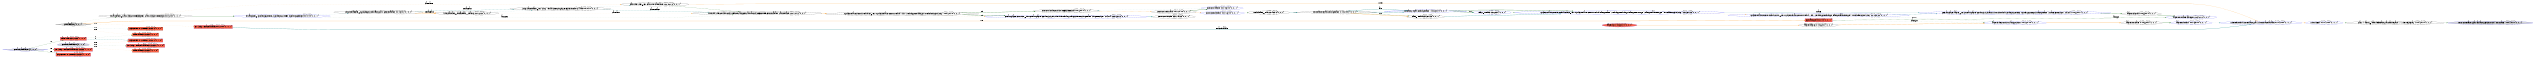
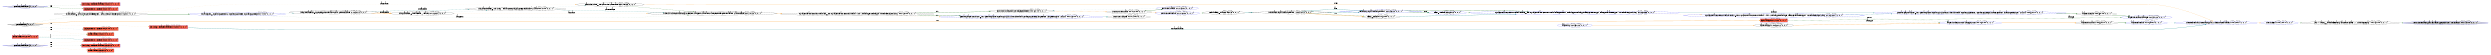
node "adapter.dup()@@@35@@@['0', '0', '1']": fillcolor tomato -> white
edge "generateStatefulFactory['1', '0', '0']" -> "Loader loader@@@2@@@['1', '0', '0']": removed, label "true"
node "generateStatefulFactory['0', '1', '0']": shape ellipse -> diamond
